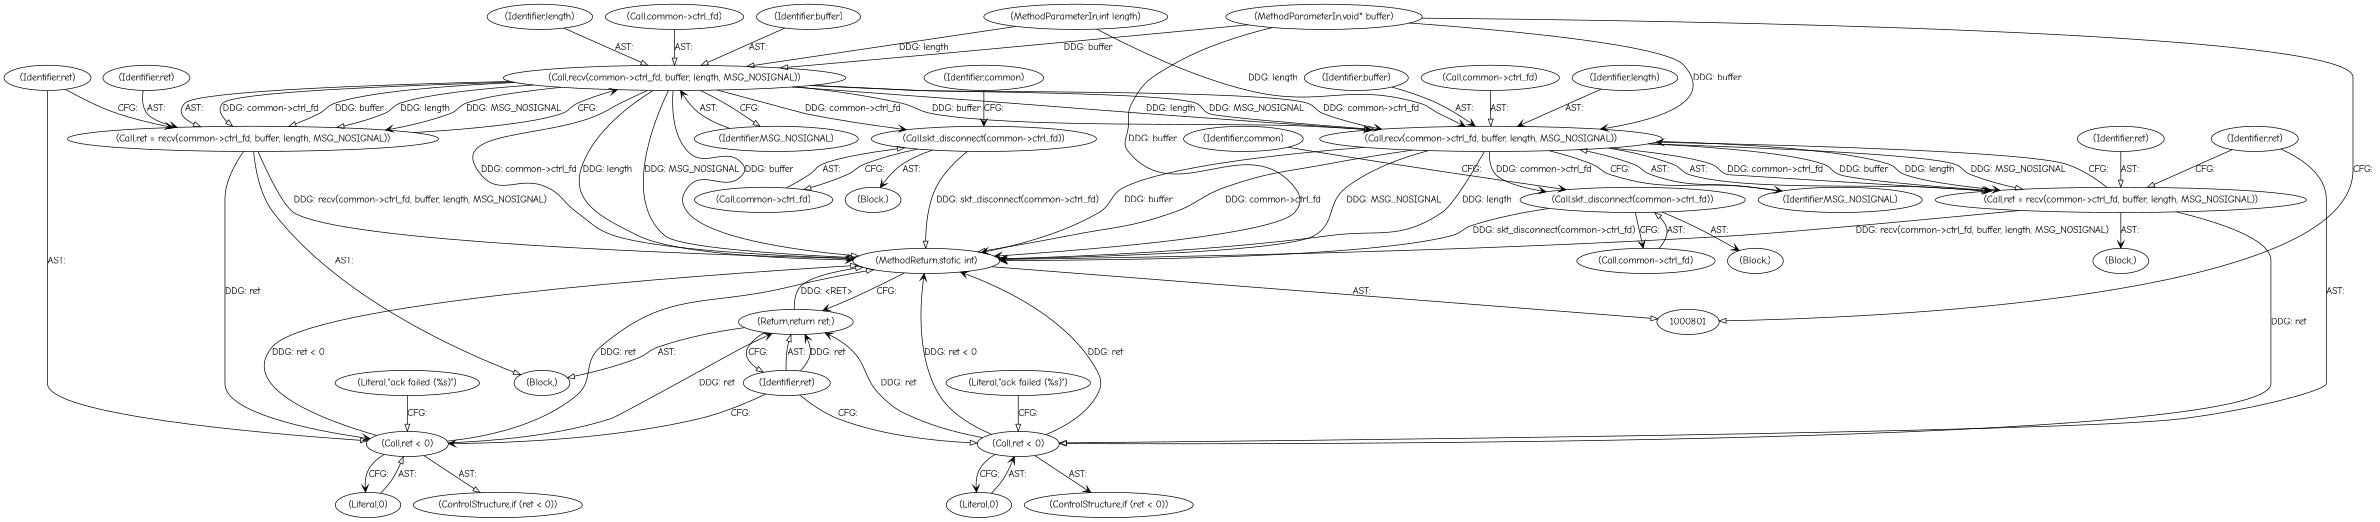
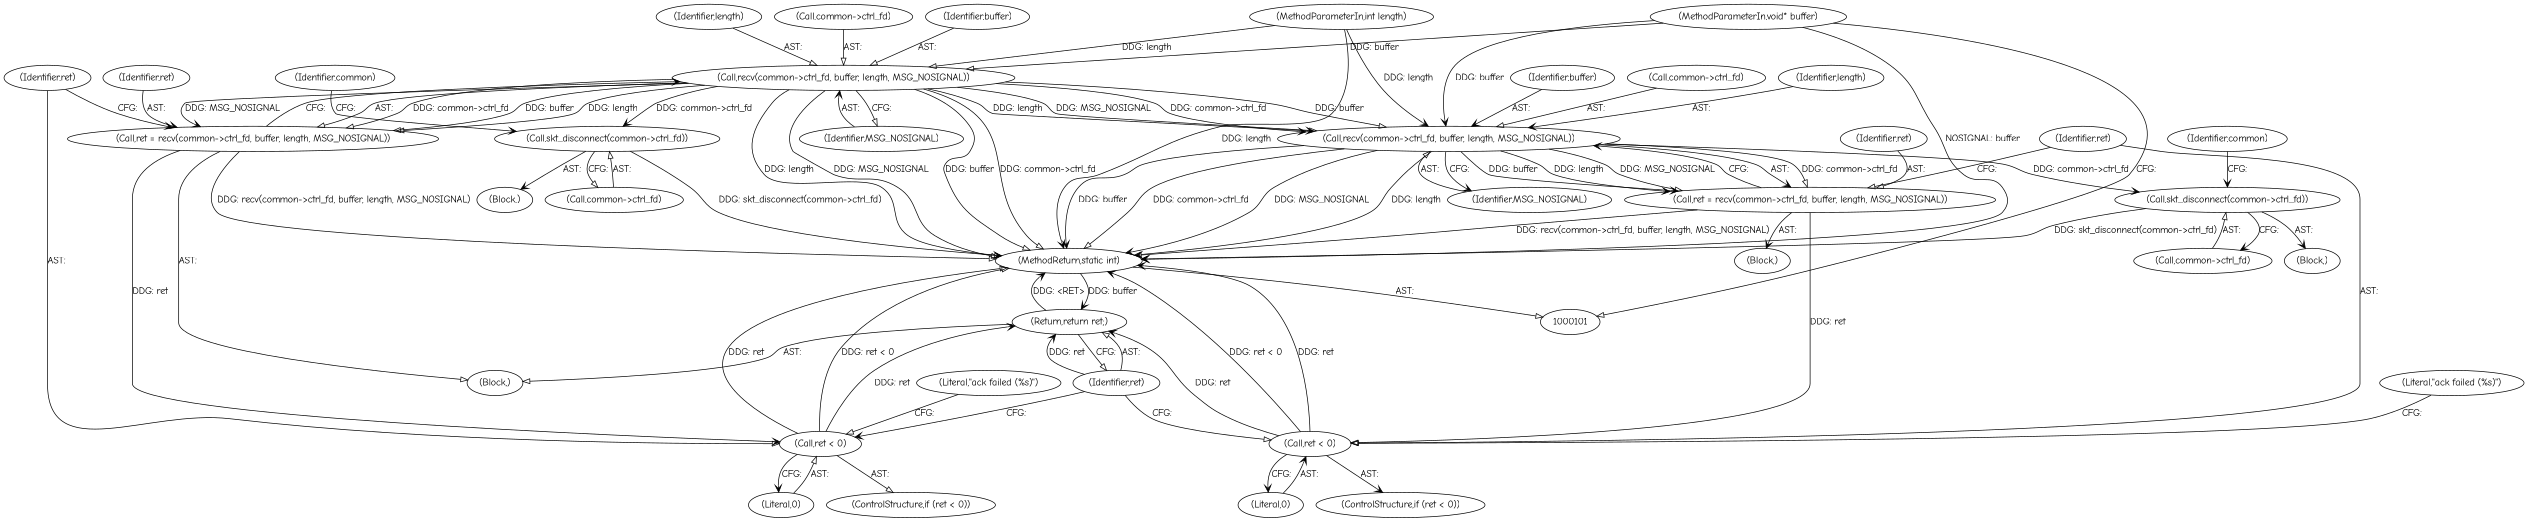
edge "(MethodParameterIn,int length)" -> "(MethodReturn,static int)": added, label "DDG: length"
edge "(MethodParameterIn,void* buffer)" -> "(MethodReturn,static int)": label "DDG: buffer" -> "NOSIGNAL: buffer"
edge "(Return,return ret;)" -> "(MethodReturn,static int)": arrowhead onormal -> vee
edge "(MethodReturn,static int)" -> "(Return,return ret;)": label "CFG: " -> "DDG: buffer"
node "1000801": label "1000801" -> "1000101"
